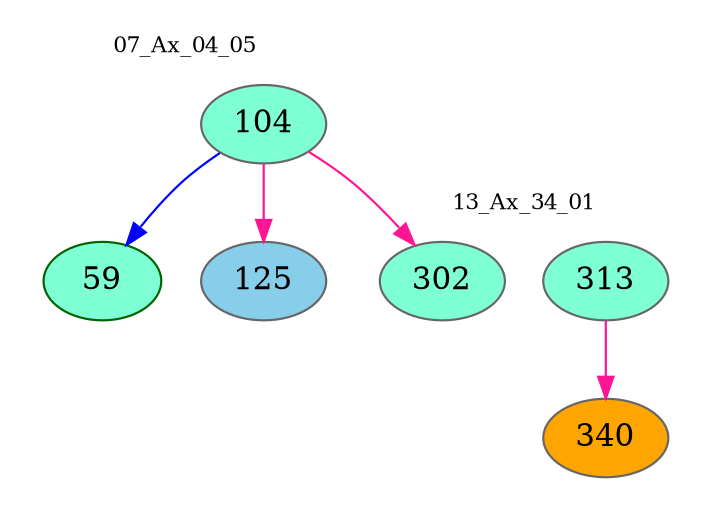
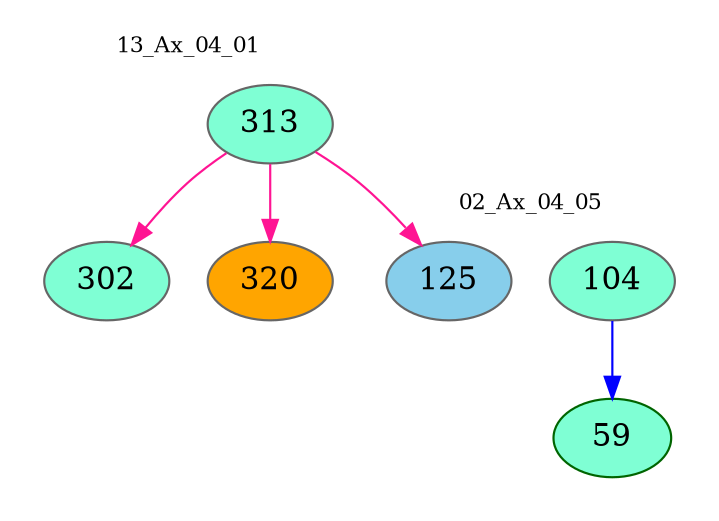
cluster "07_Ax_04_05": label "07_Ax_04_05" -> "02_Ax_04_05"
edge "104" -> "125": now "313" -> "125"
edge "104" -> "302": now "313" -> "302"
cluster "13_Ax_34_01": label "13_Ax_34_01" -> "13_Ax_04_01"
node "340": label "340" -> "320"
